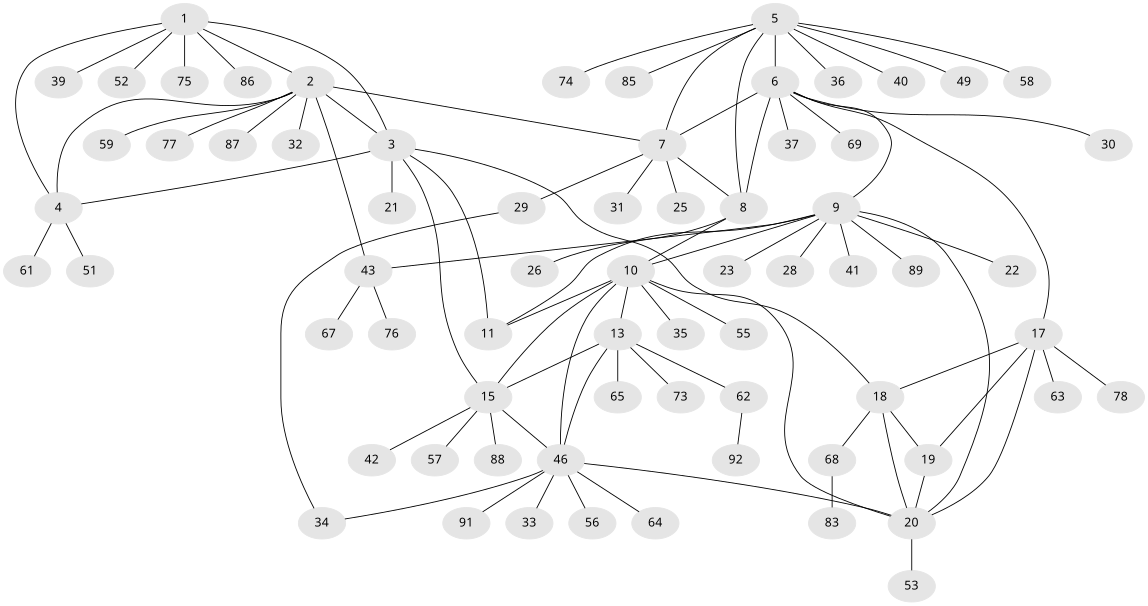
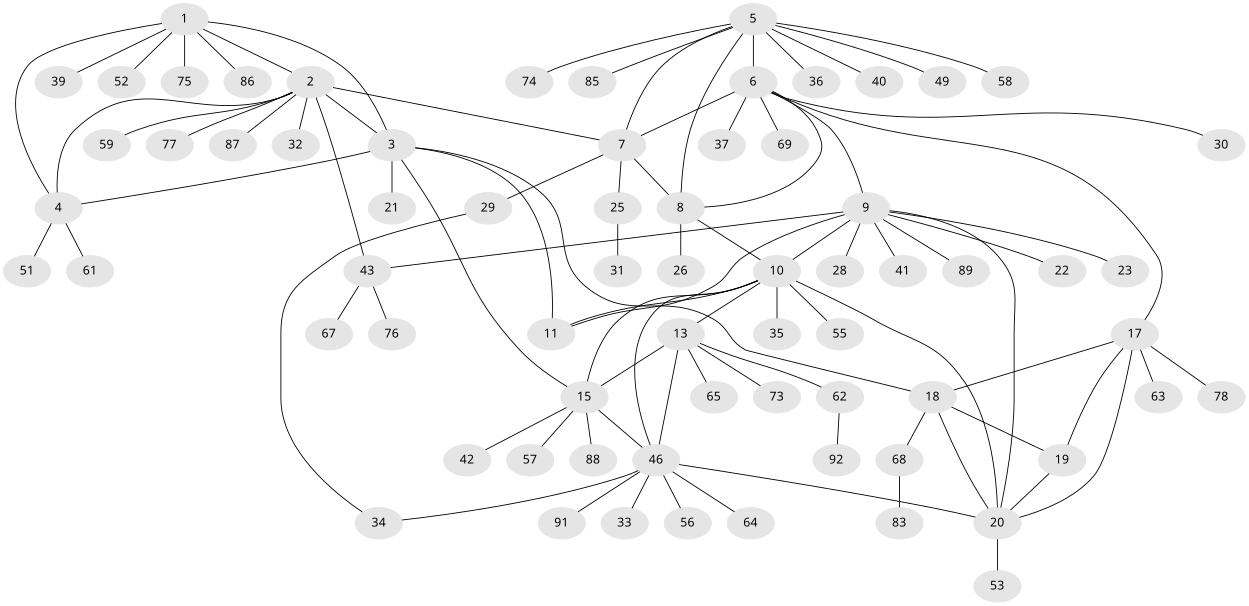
edge "7" -- "31": now "25" -- "31"
